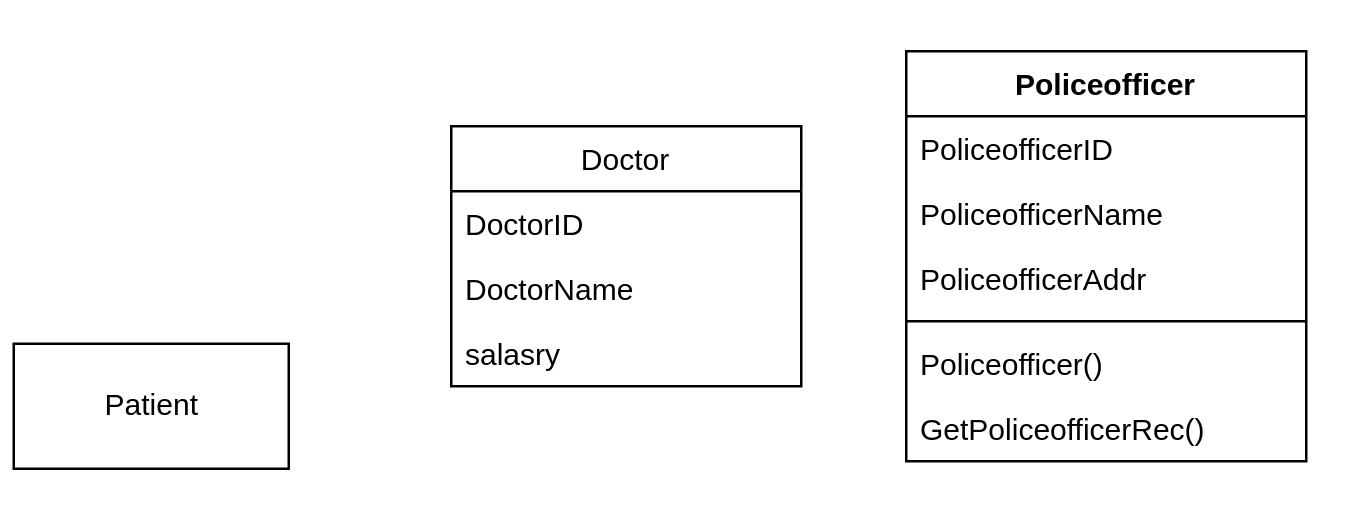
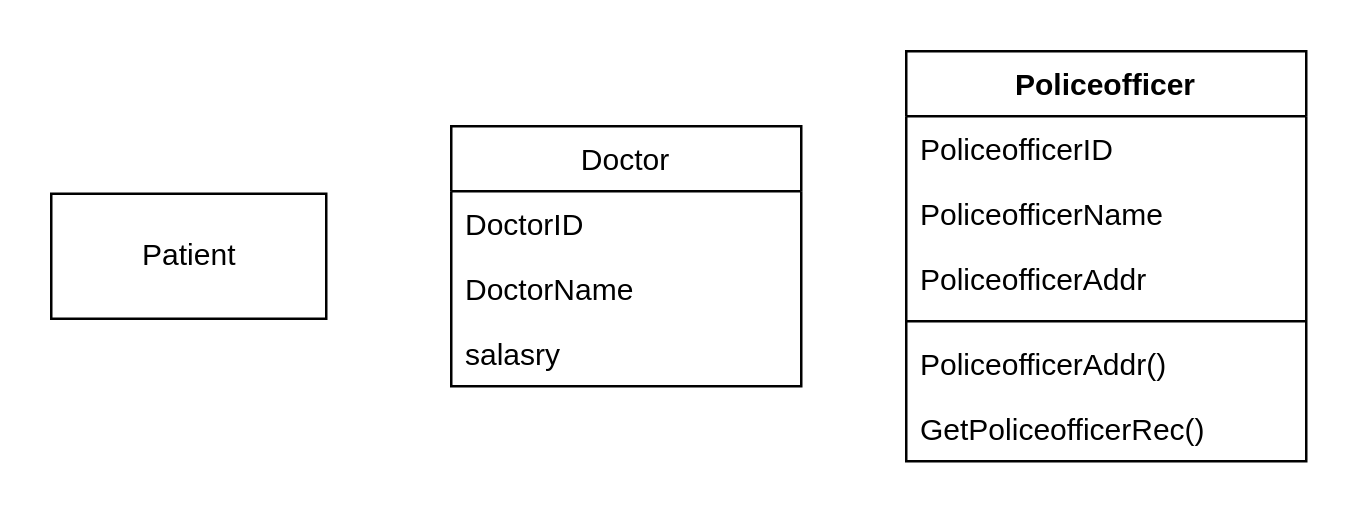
node "Policeofficer()": label "Policeofficer()" -> "PoliceofficerAddr()"
node "Patient": moved (151, 406) -> (189, 256)
